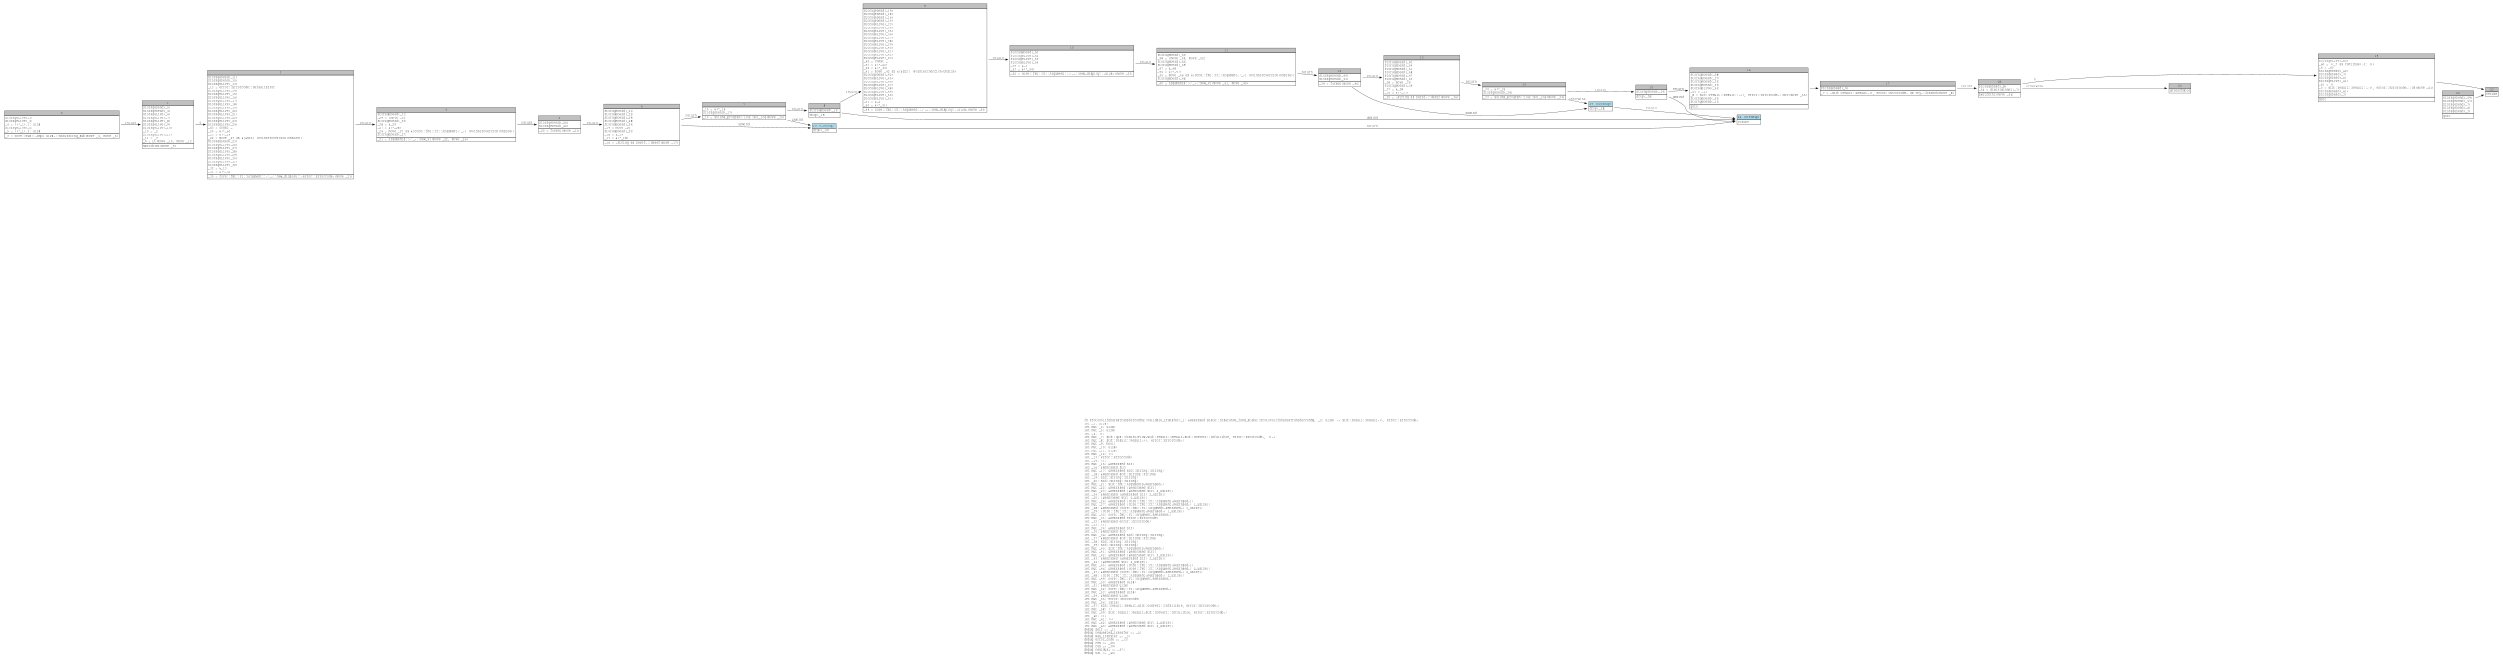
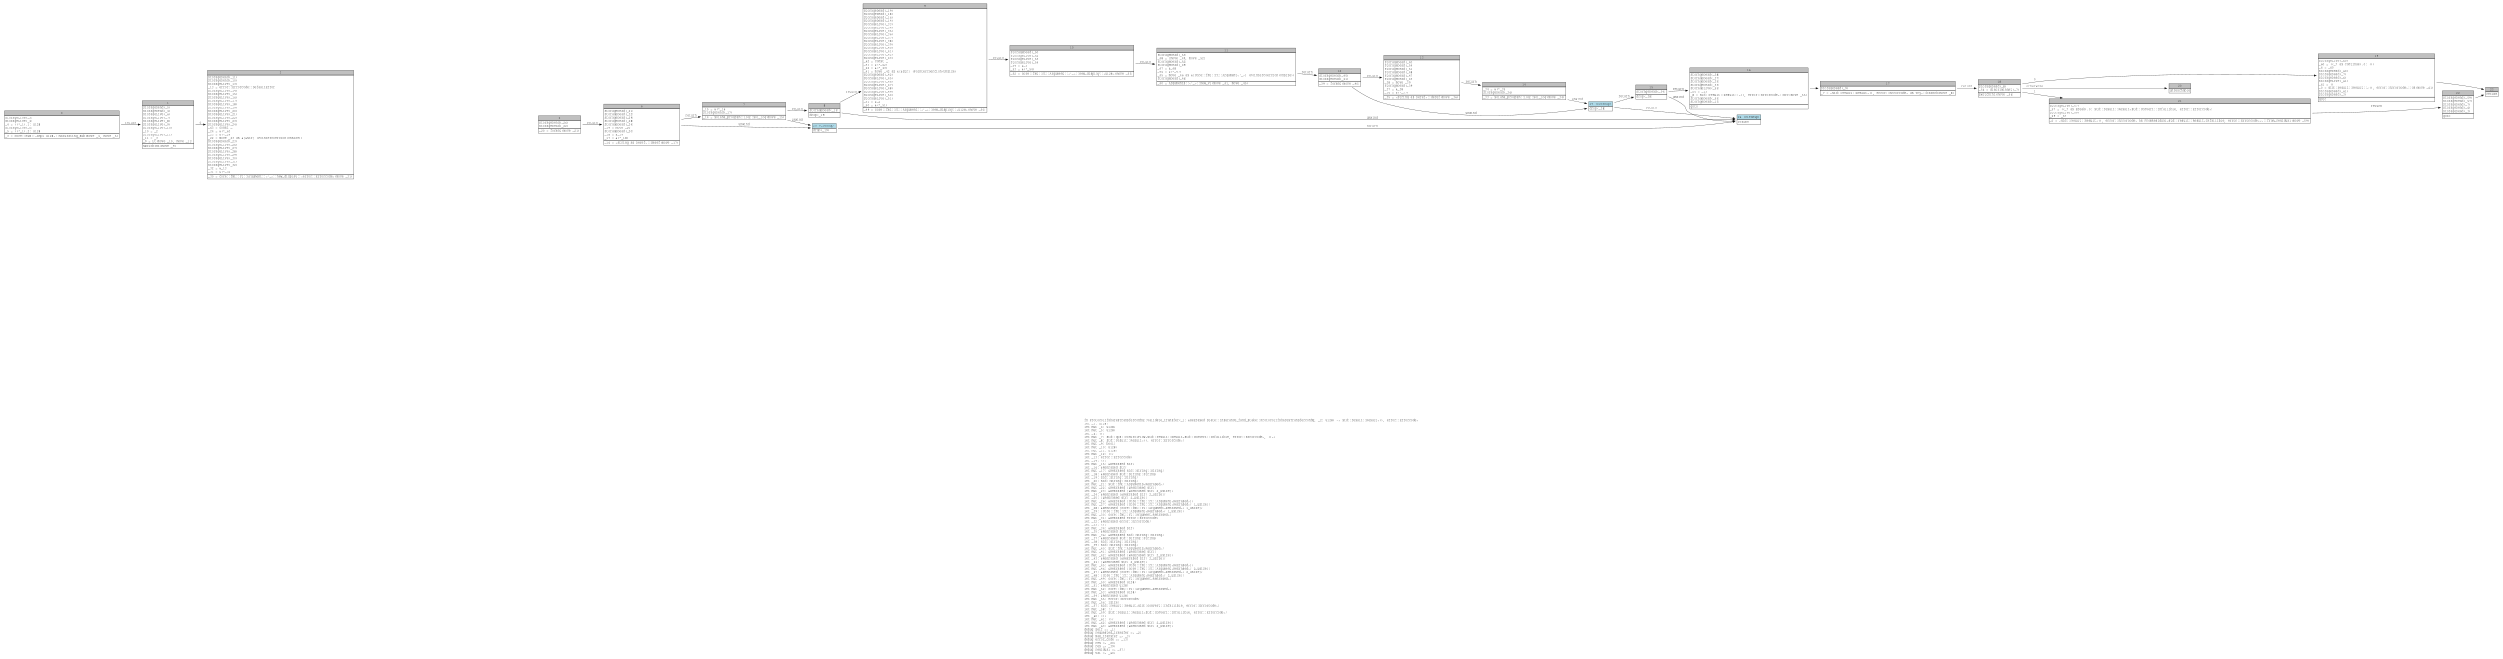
edge "14" -> "15": now "24 (cleanup)" -> "15"
edge "14" -> "24 (cleanup)": label "otherwise" -> "unwind"
node "21": added
node "4": removed
